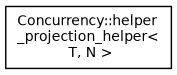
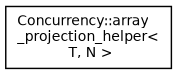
node "Concurrency::helper _projection_helper< T, N >": label "Concurrency::helper _projection_helper< T, N >" -> "Concurrency::array _projection_helper< T, N >"
